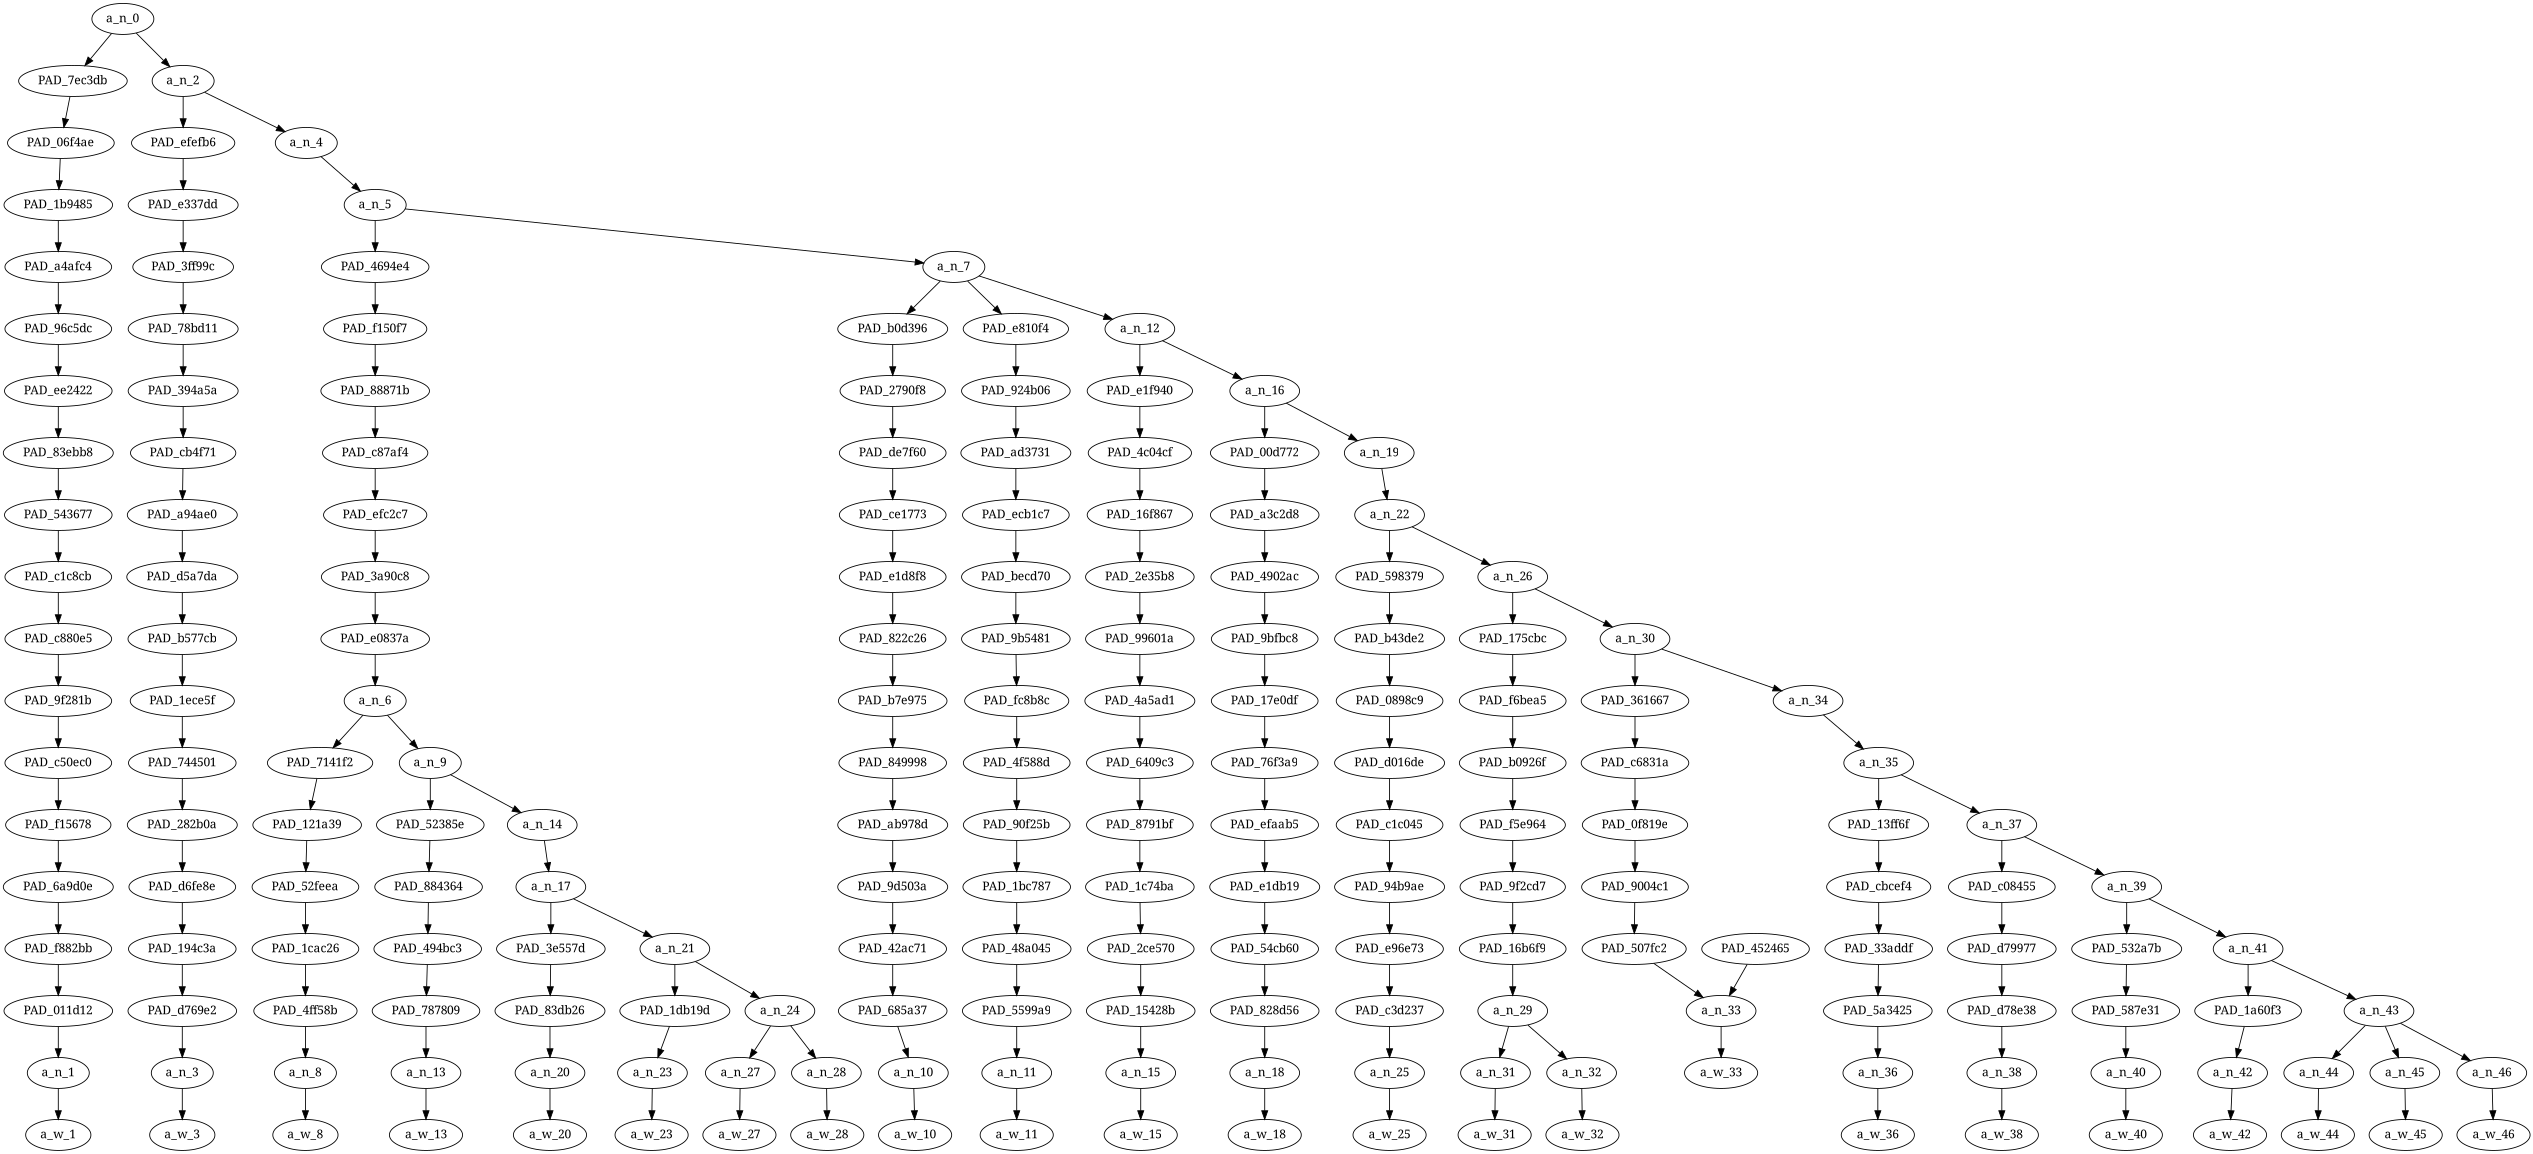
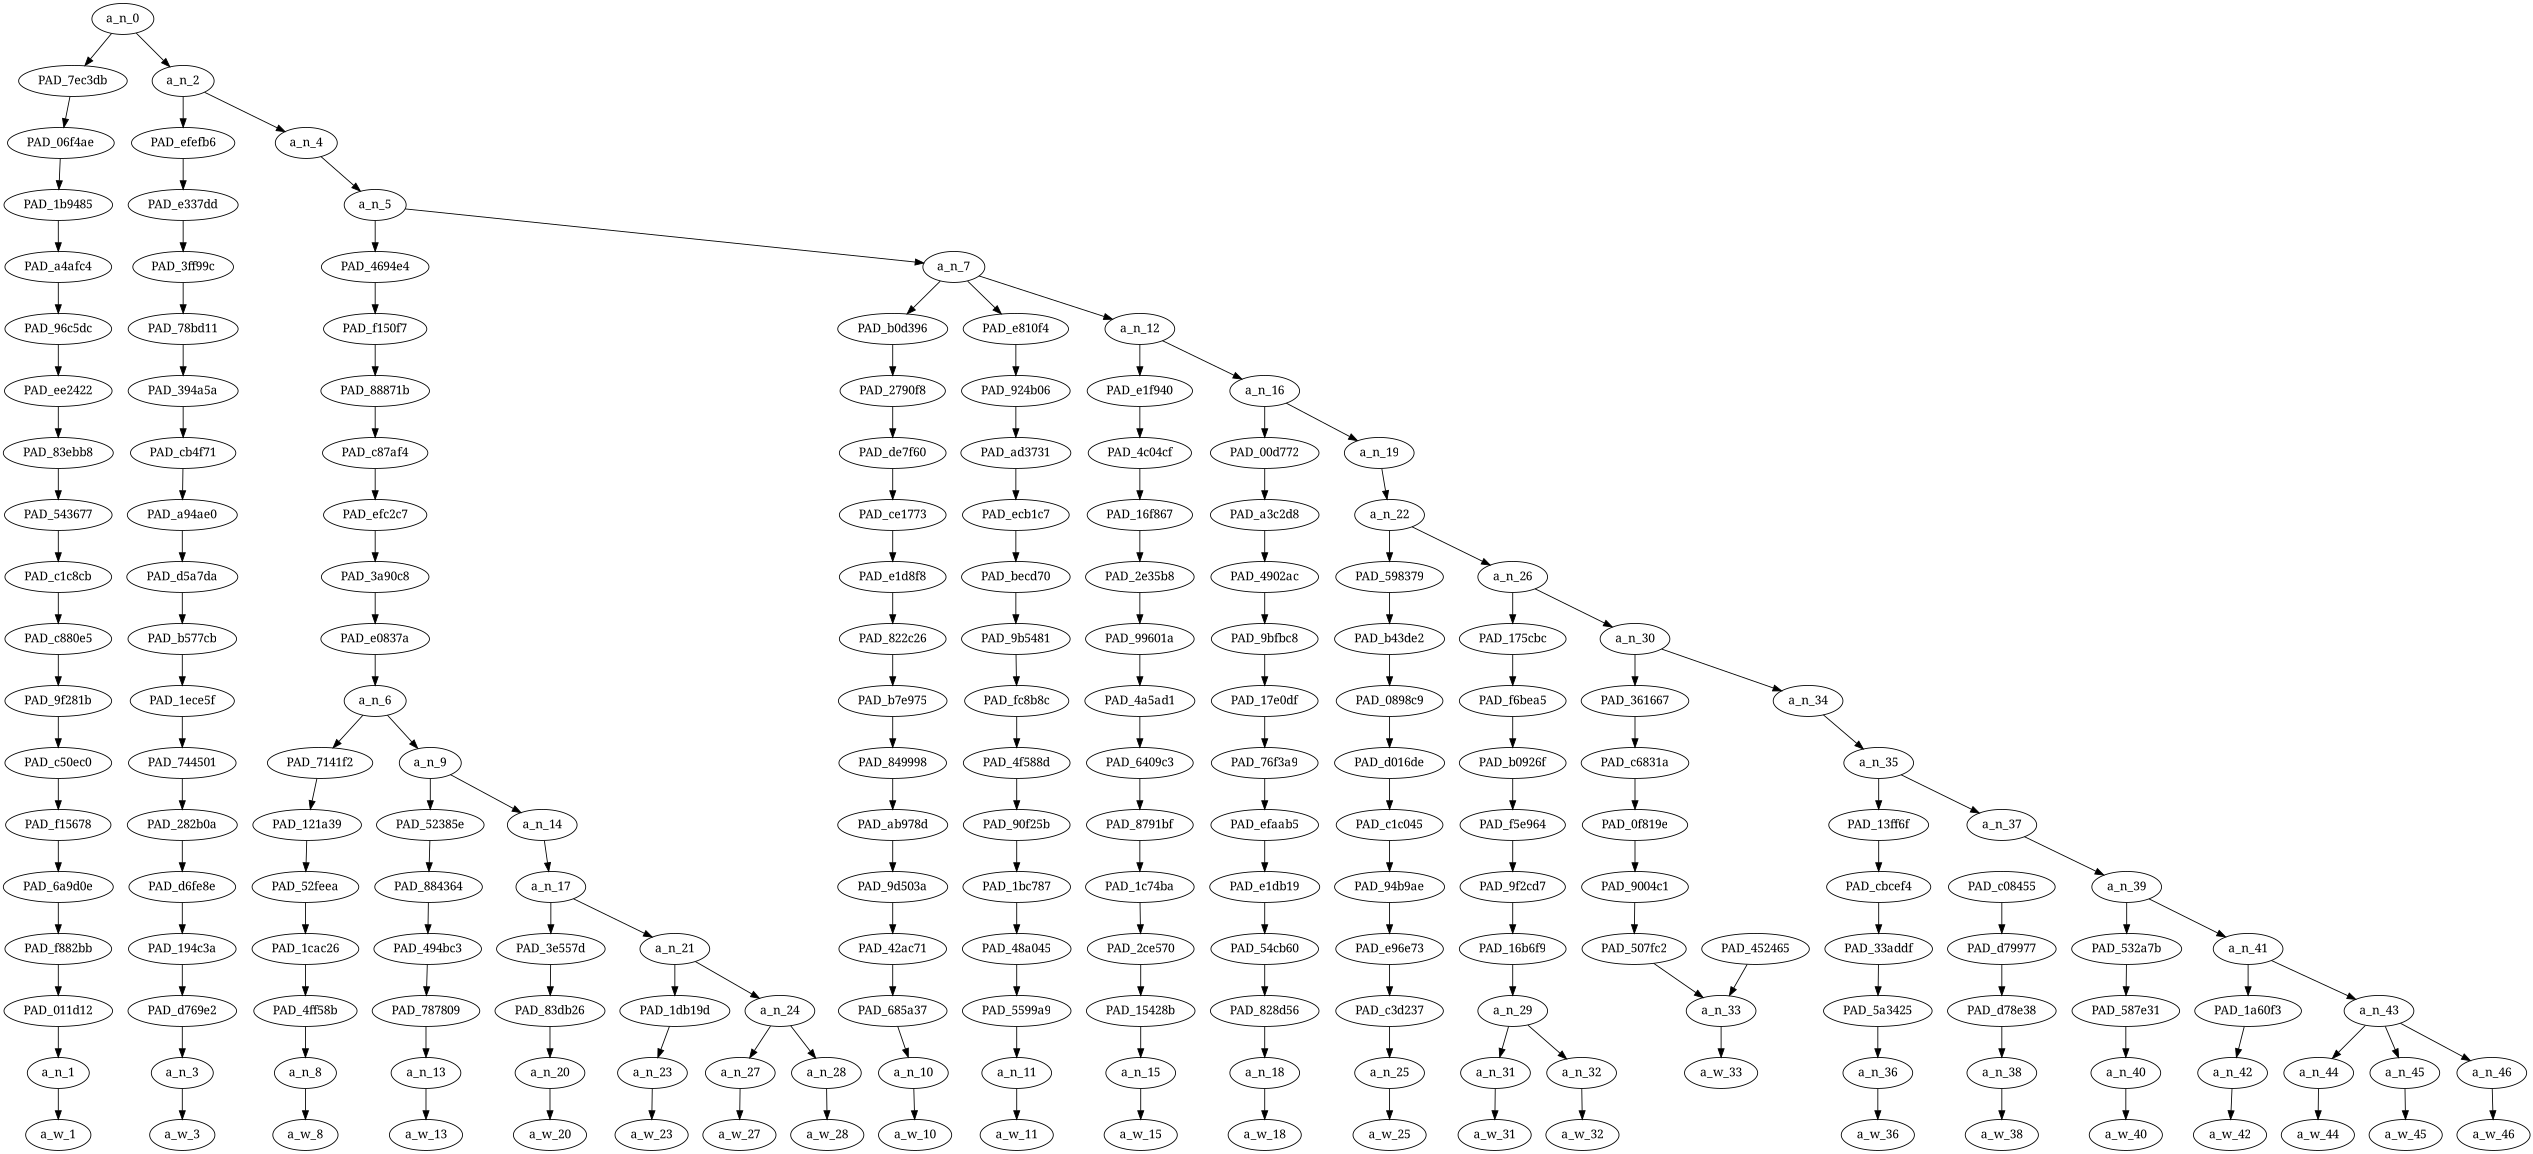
edge "a_n_37" -> "PAD_c08455": removed
